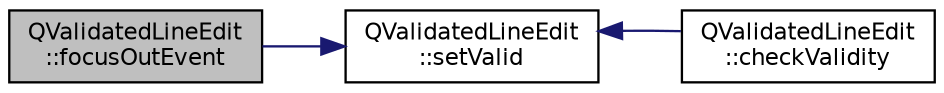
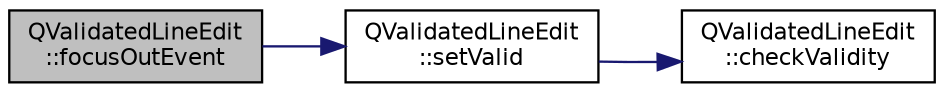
edge "QValidatedLineEdit ::checkValidity" -> "QValidatedLineEdit ::setValid": reversed
